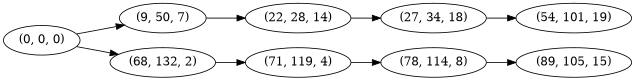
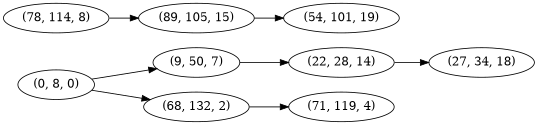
edge "(27, 34, 18)" -> "(54, 101, 19)": now "(89, 105, 15)" -> "(54, 101, 19)"
node "(0, 0, 0)": label "(0, 0, 0)" -> "(0, 8, 0)"
edge "(71, 119, 4)" -> "(78, 114, 8)": removed
